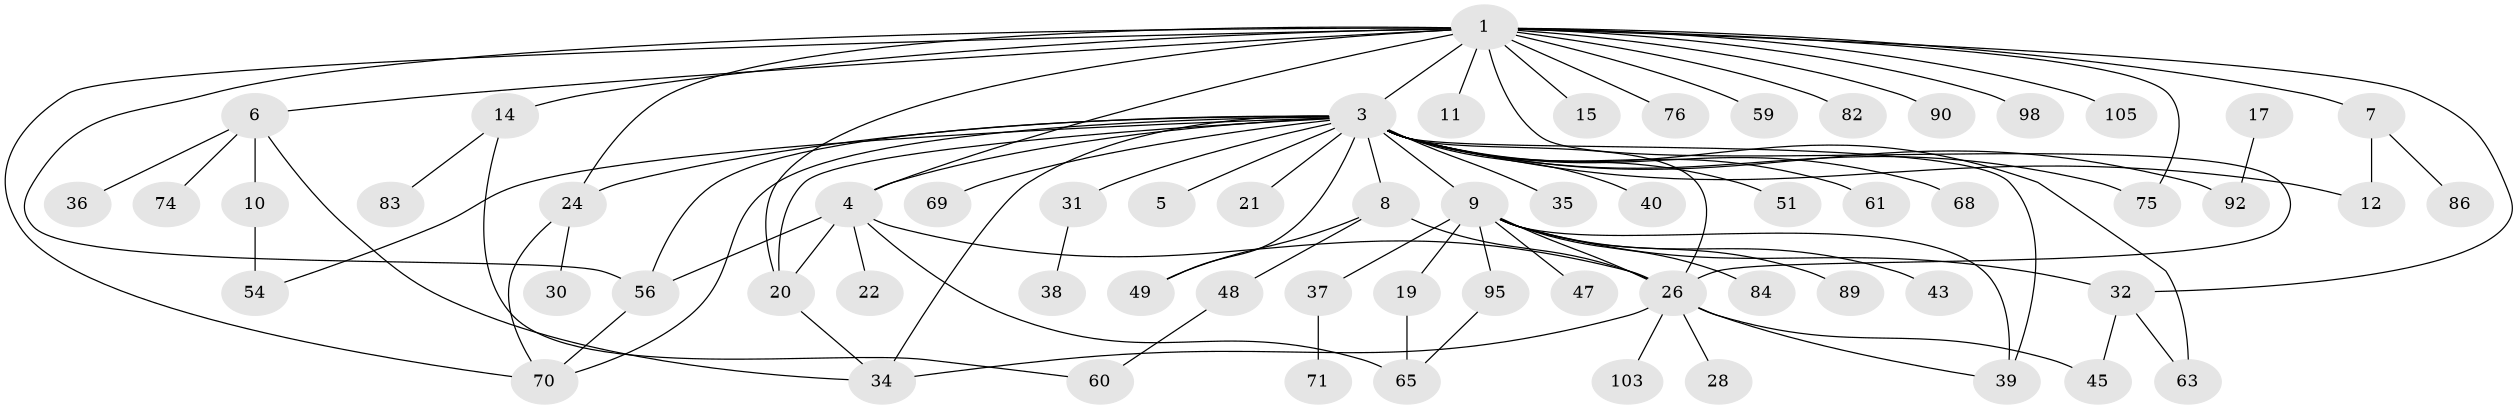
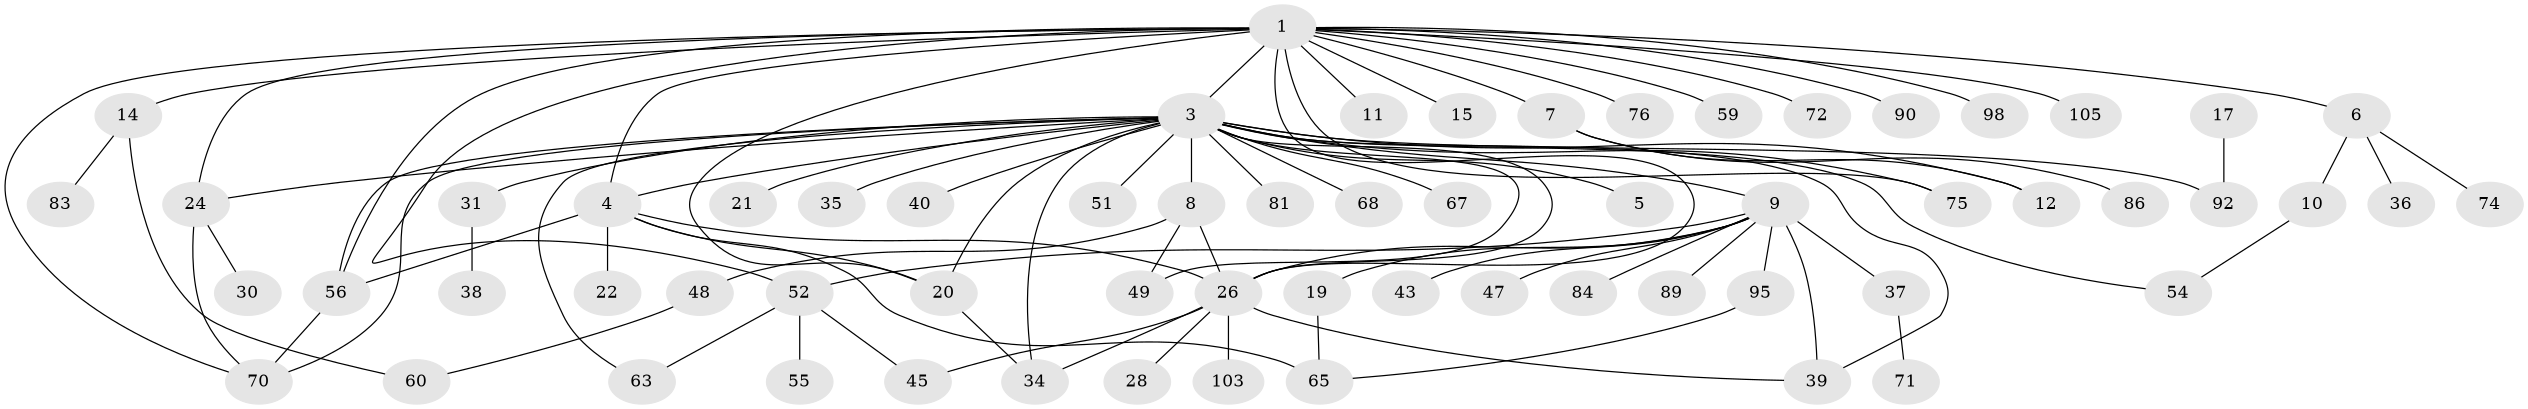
node "82": label "82" -> "72"
node "69": label "69" -> "67"
node "61": label "61" -> "81"
node "32": label "32" -> "52"
edge "6" -- "34": removed
node "55": added
